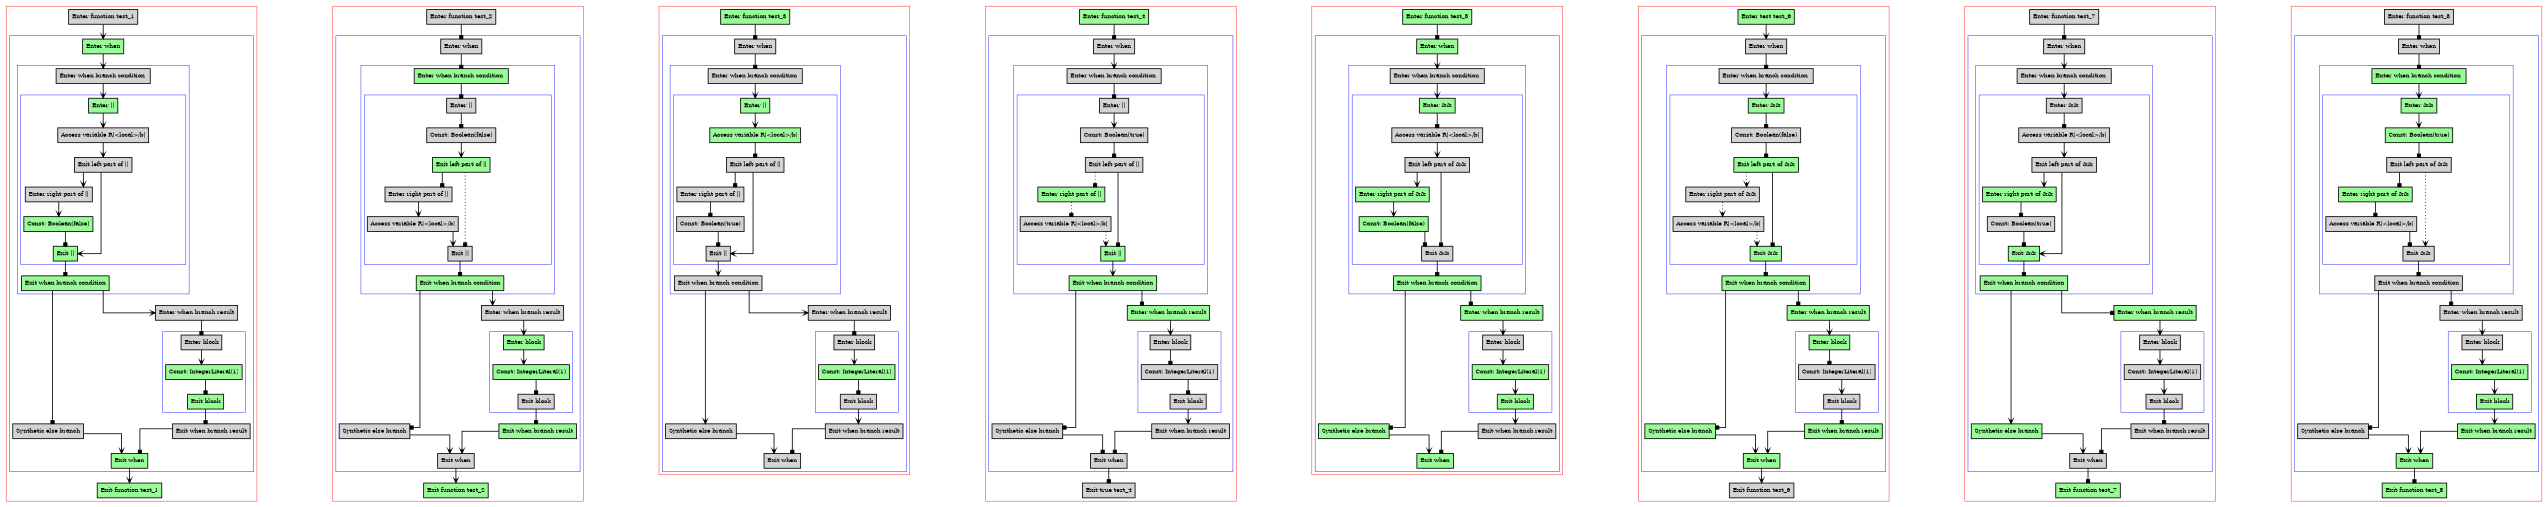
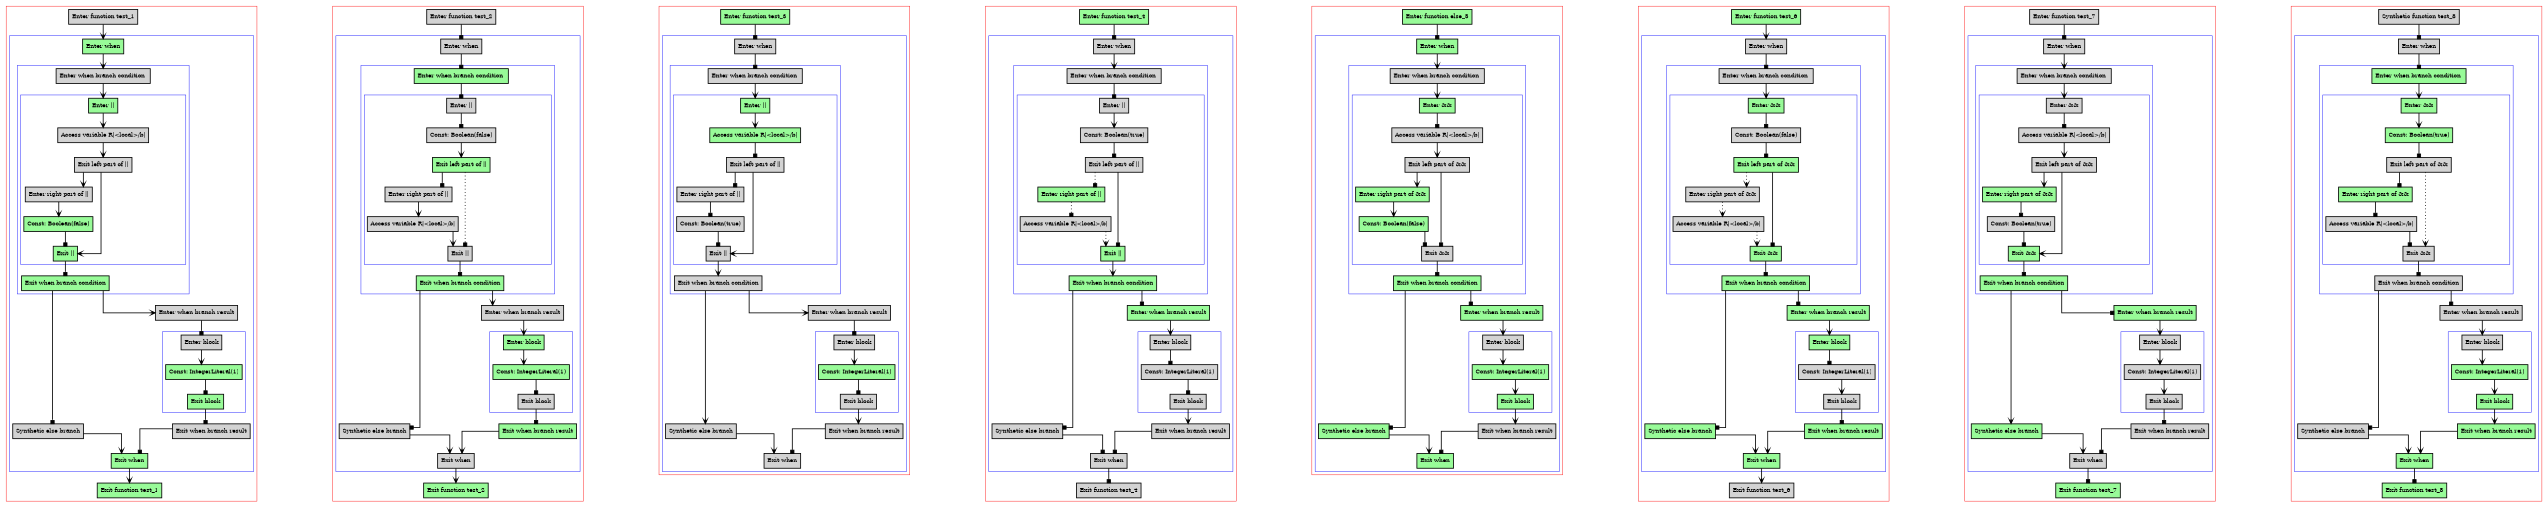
node "Enter function test_5": label "Enter function test_5" -> "Enter function else_5"
node "Enter test test_6": label "Enter test test_6" -> "Enter function test_6"
node "Enter function test_8": label "Enter function test_8" -> "Synthetic function test_8"
node "Exit true test_4": label "Exit true test_4" -> "Exit function test_4"
